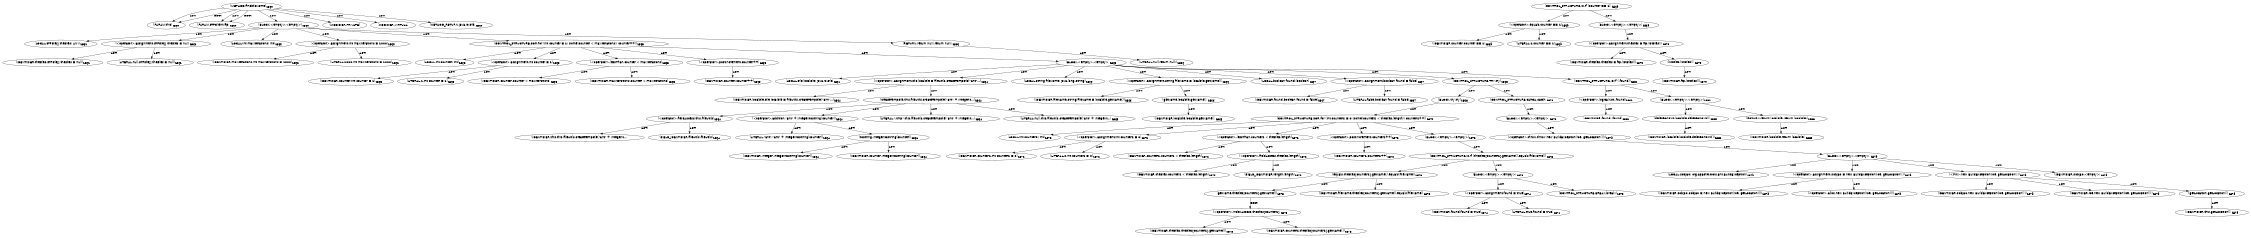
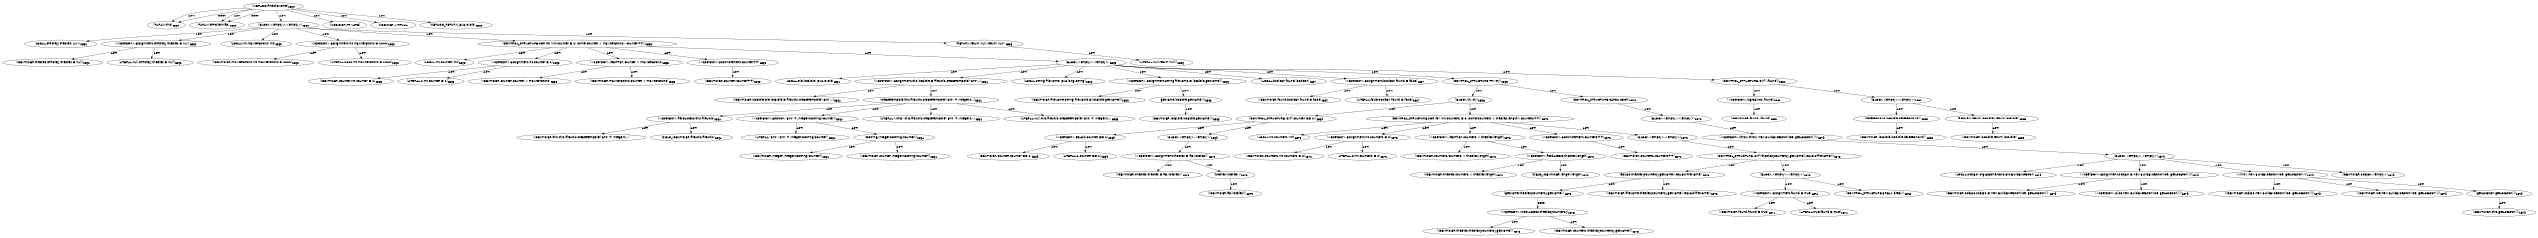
edge "(BLOCK,try,try)" -> "(CONTROL_STRUCTURE,IF,if (counter == 1))": added, label "AST:"
